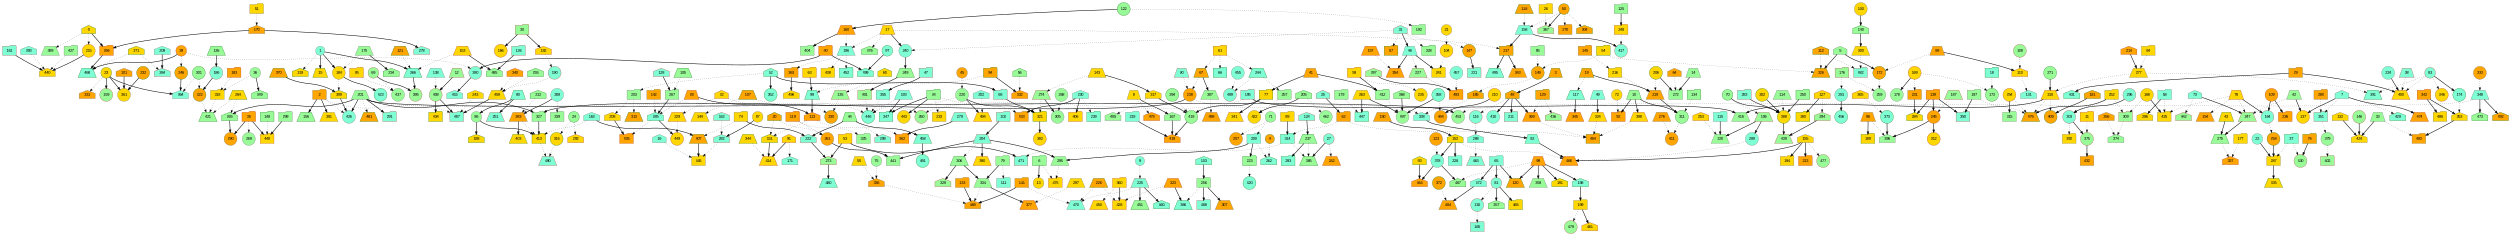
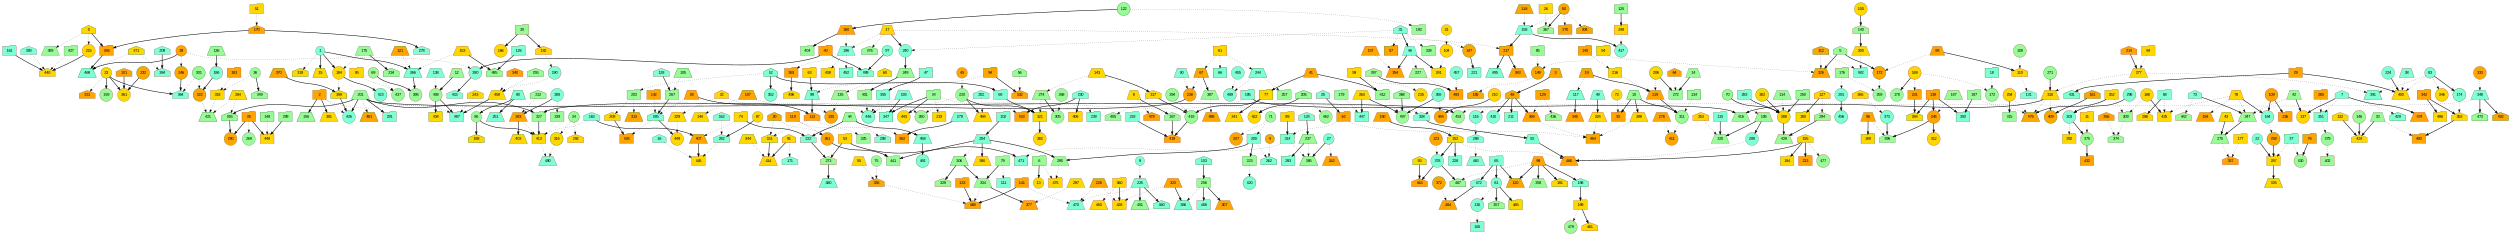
node "140": color darkgreen -> brown
